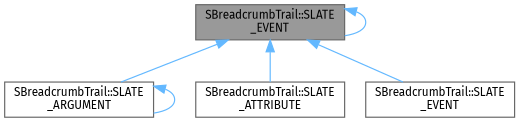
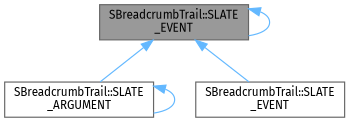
node "SBreadcrumbTrail::SLATE _ATTRIBUTE": removed
